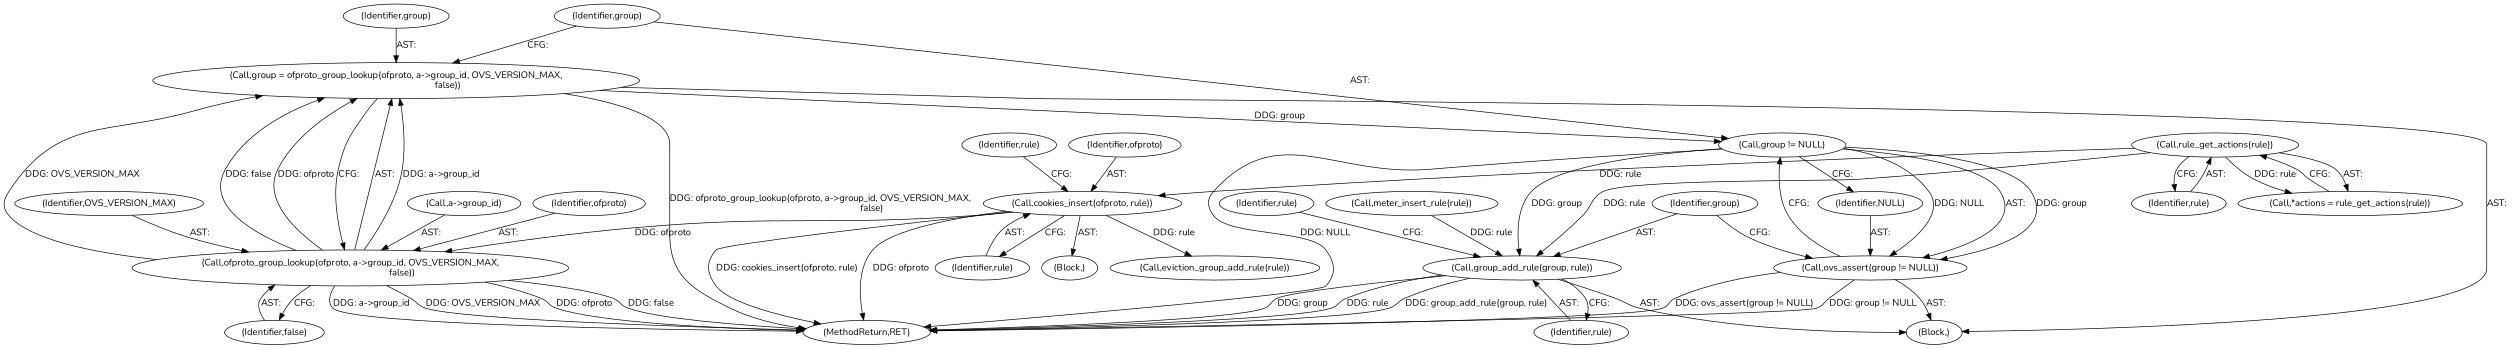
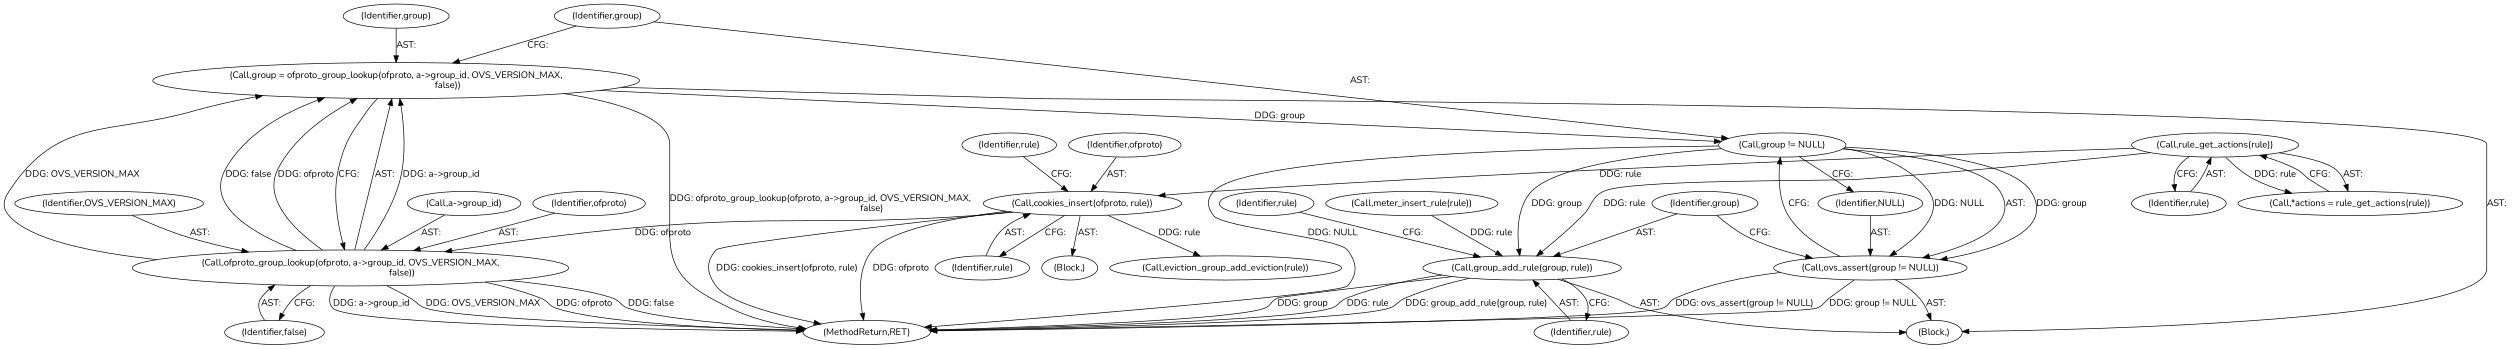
node "(Call,eviction_group_add_rule(rule))": label "(Call,eviction_group_add_rule(rule))" -> "(Call,eviction_group_add_eviction(rule))"
